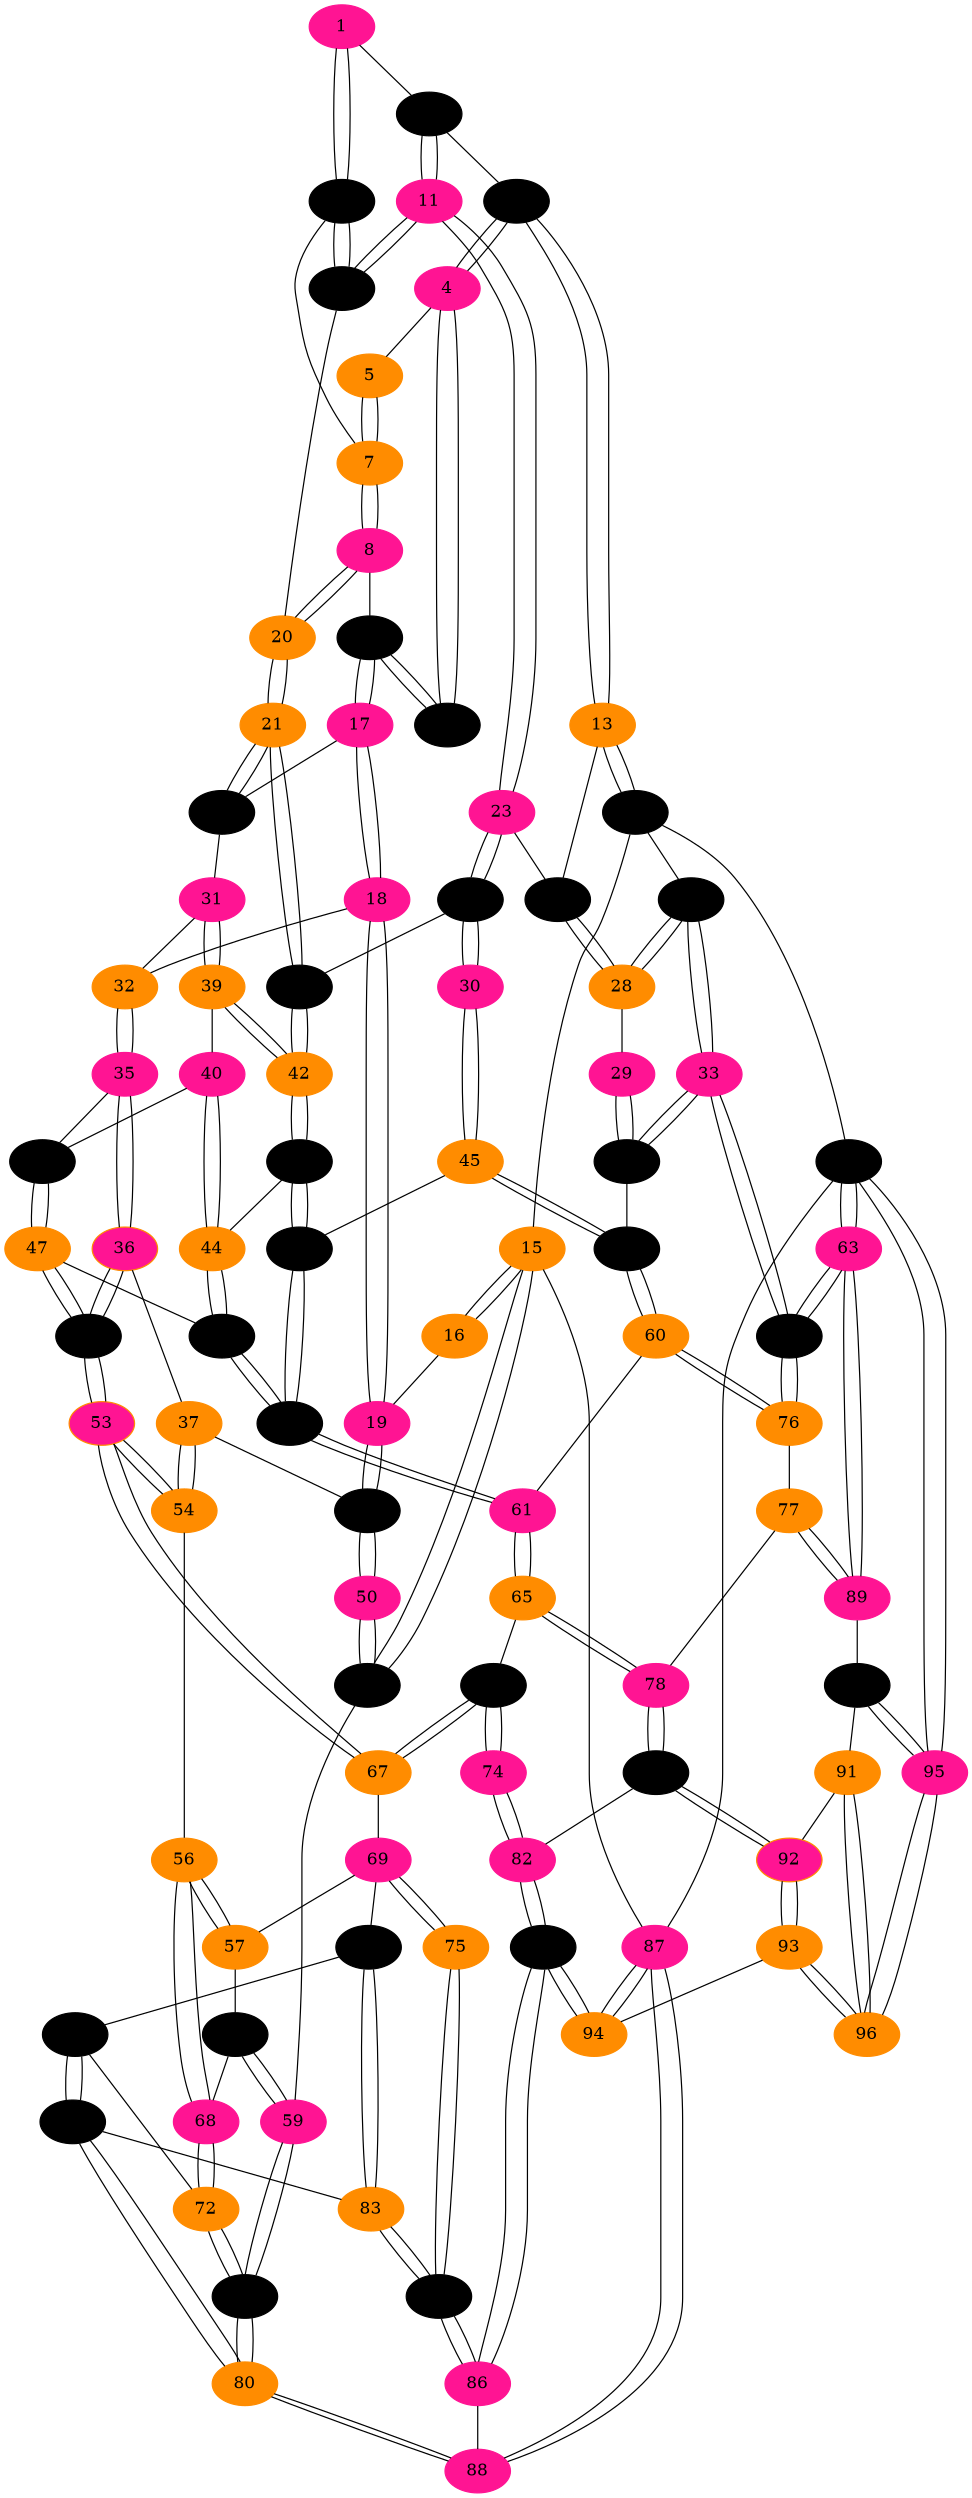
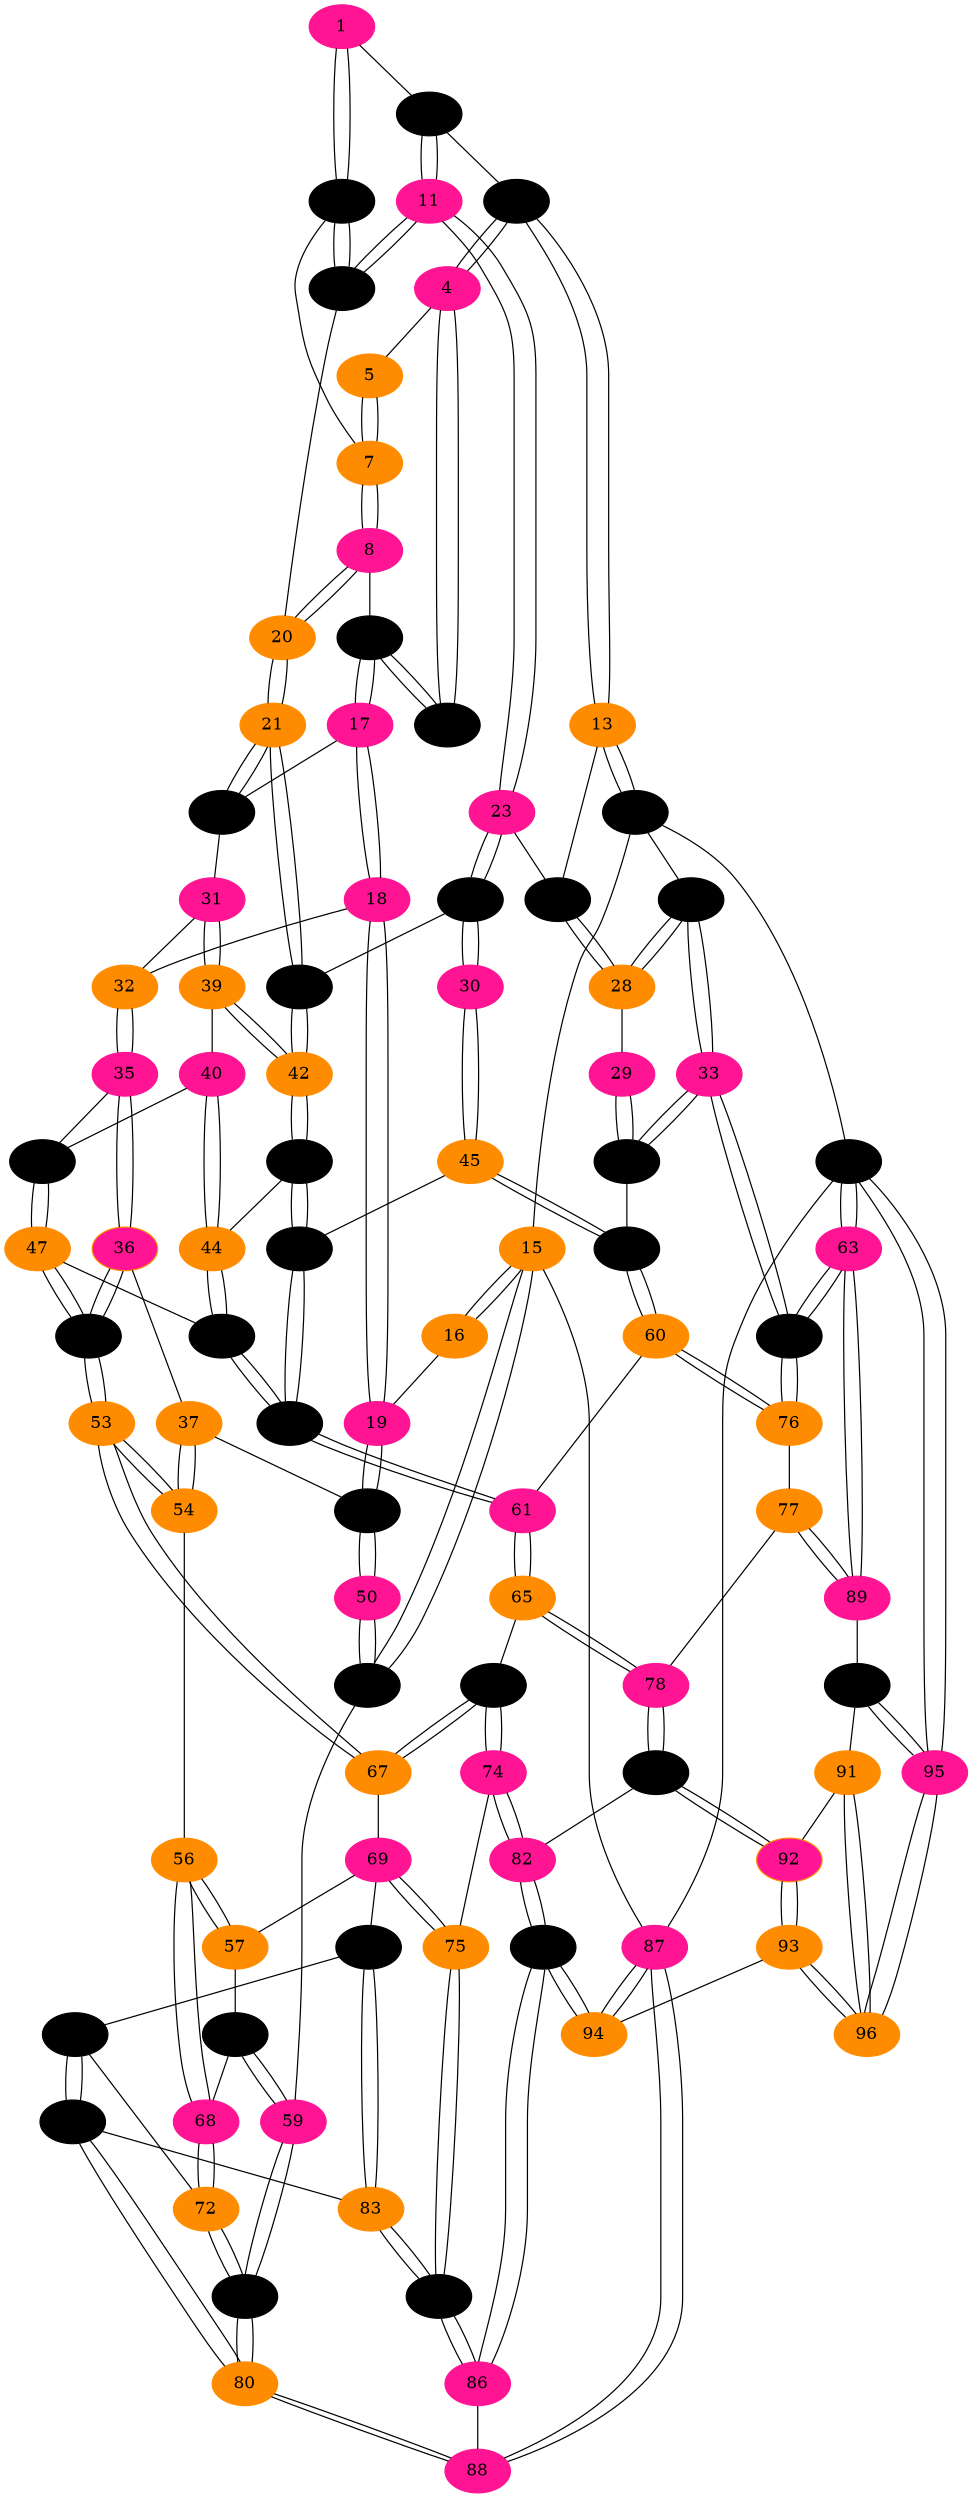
node "53": fillcolor deeppink -> darkorange
edge "74" -- "75": added
